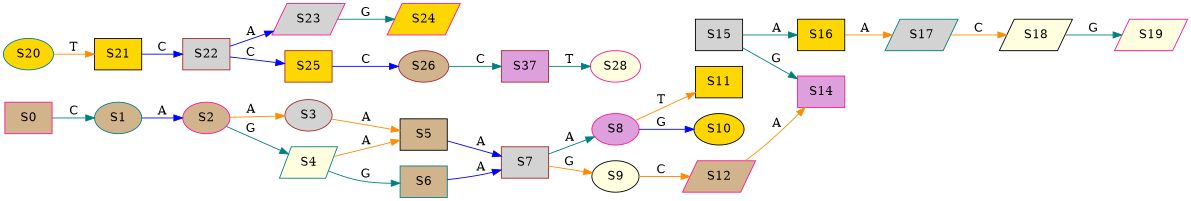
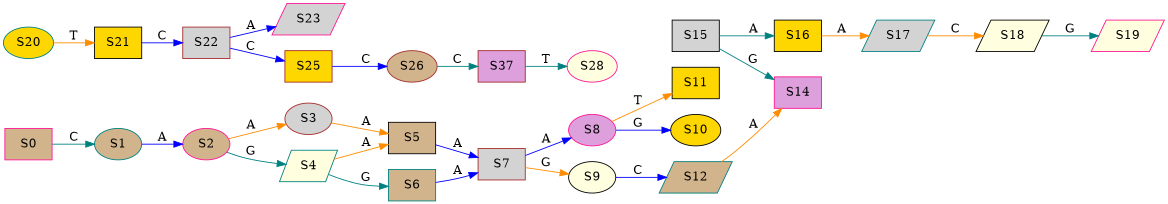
node "S24": removed
edge "S7" -> "S8": color teal -> blue
edge "S9" -> "S12": color darkorange -> blue
node "S12": color deeppink -> teal
